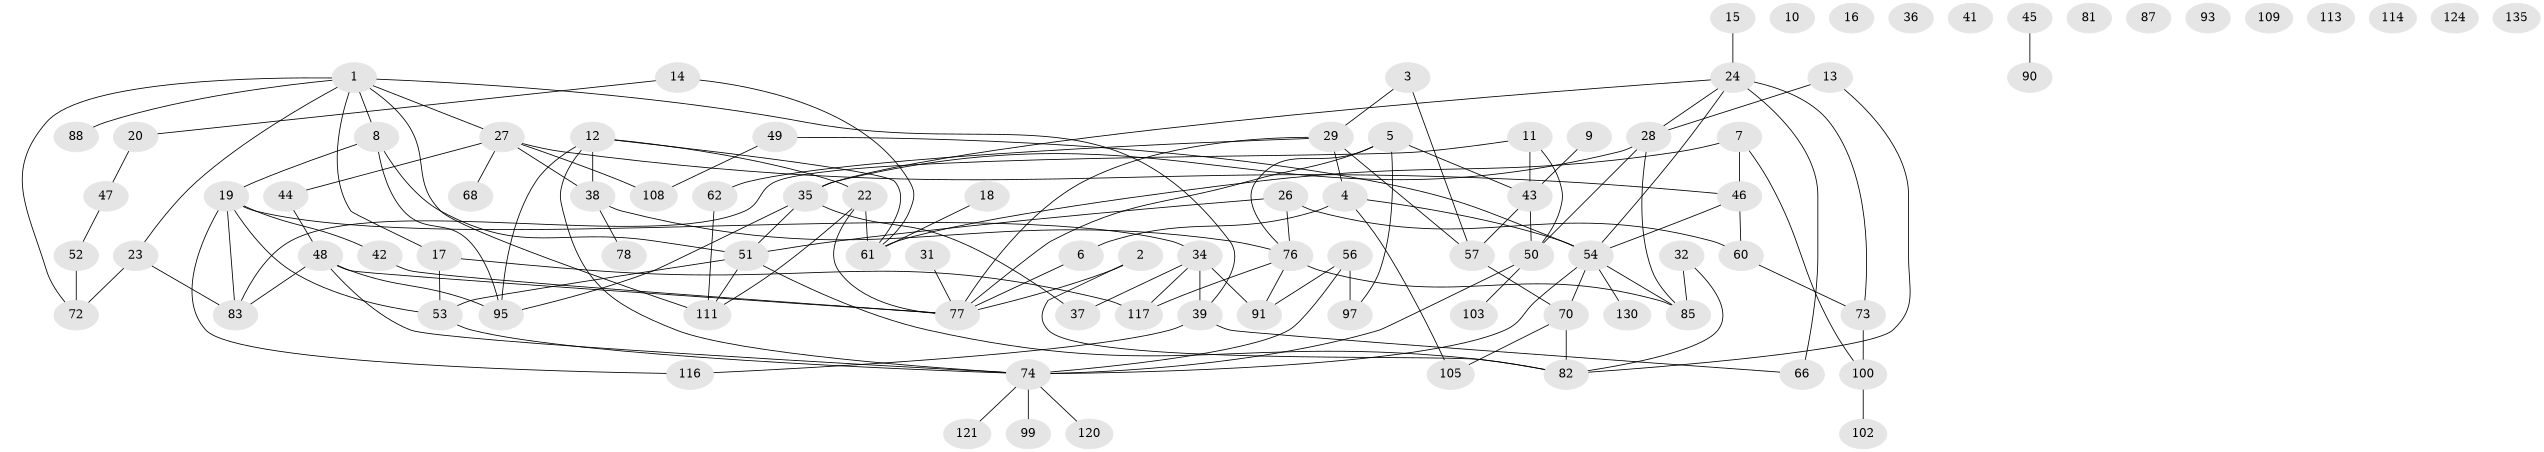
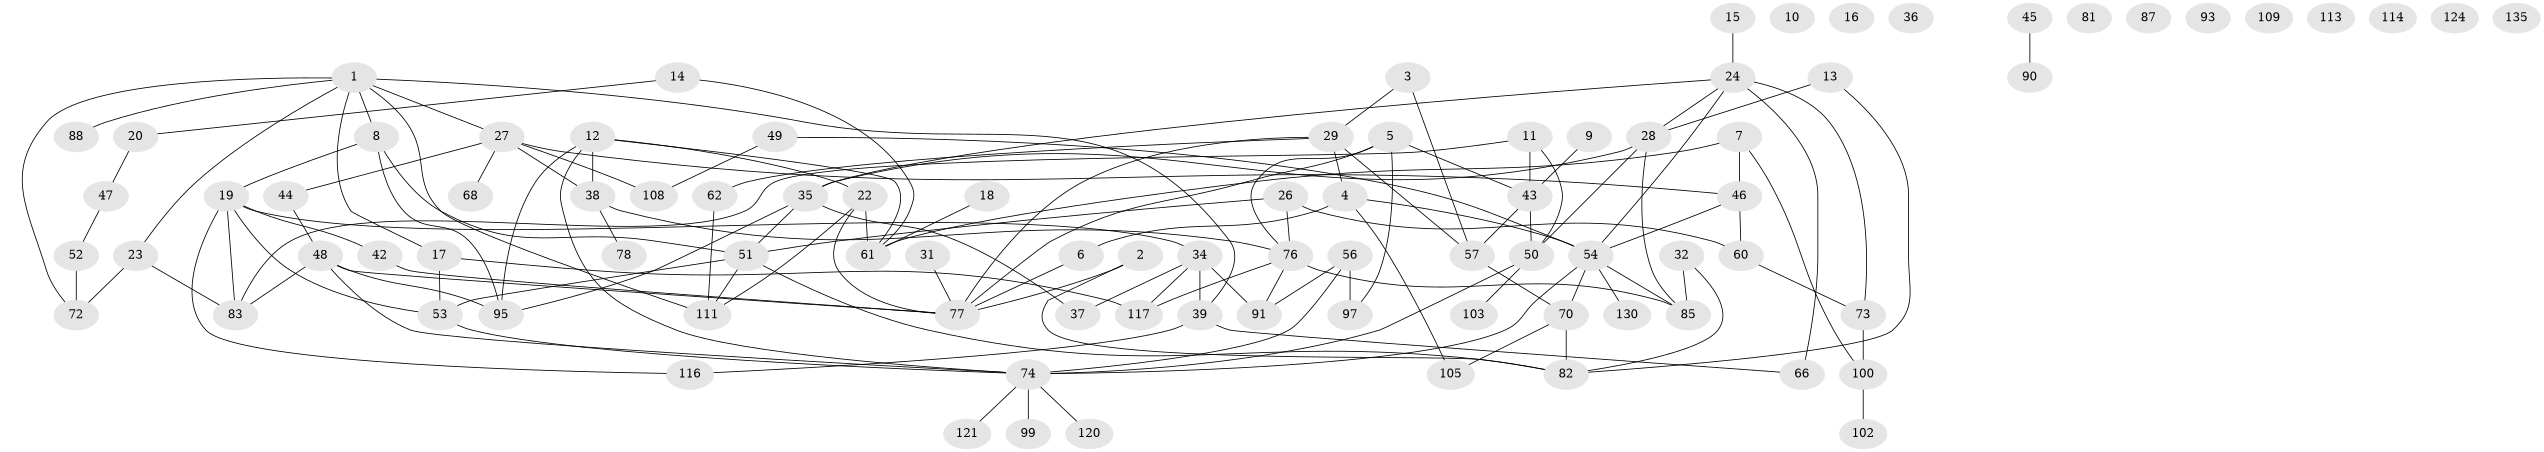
node "41": removed
